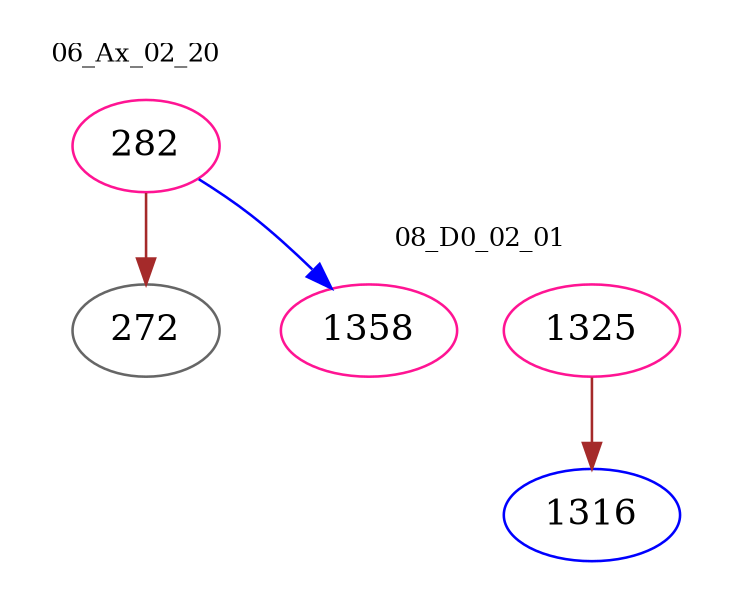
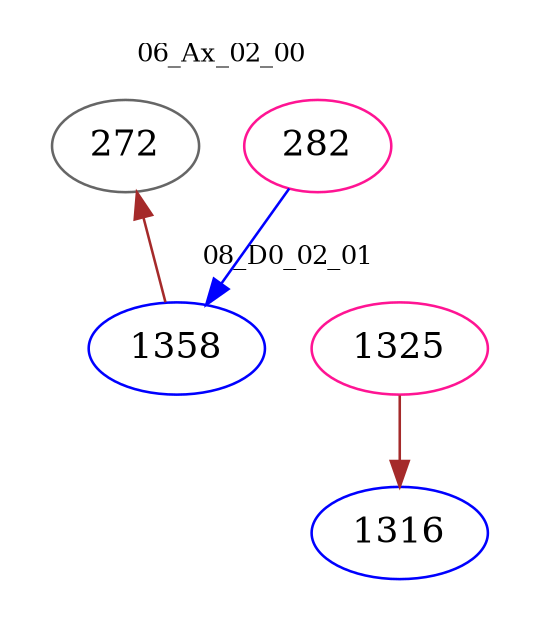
cluster "06_Ax_02_20": label "06_Ax_02_20" -> "06_Ax_02_00"
edge "282" -> "272": now "1358" -> "272"
node "1358": color deeppink -> blue
